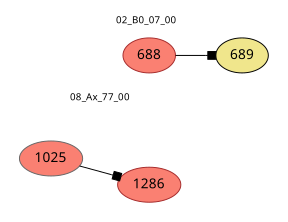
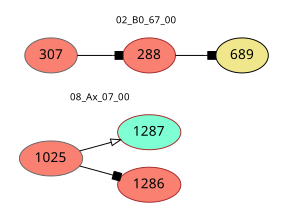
cluster "02_B0_07_00": label "02_B0_07_00" -> "02_B0_67_00"
node "307": added
node "688": label "688" -> "288"
cluster "08_Ax_77_00": label "08_Ax_77_00" -> "08_Ax_07_00"
node "1287": added
